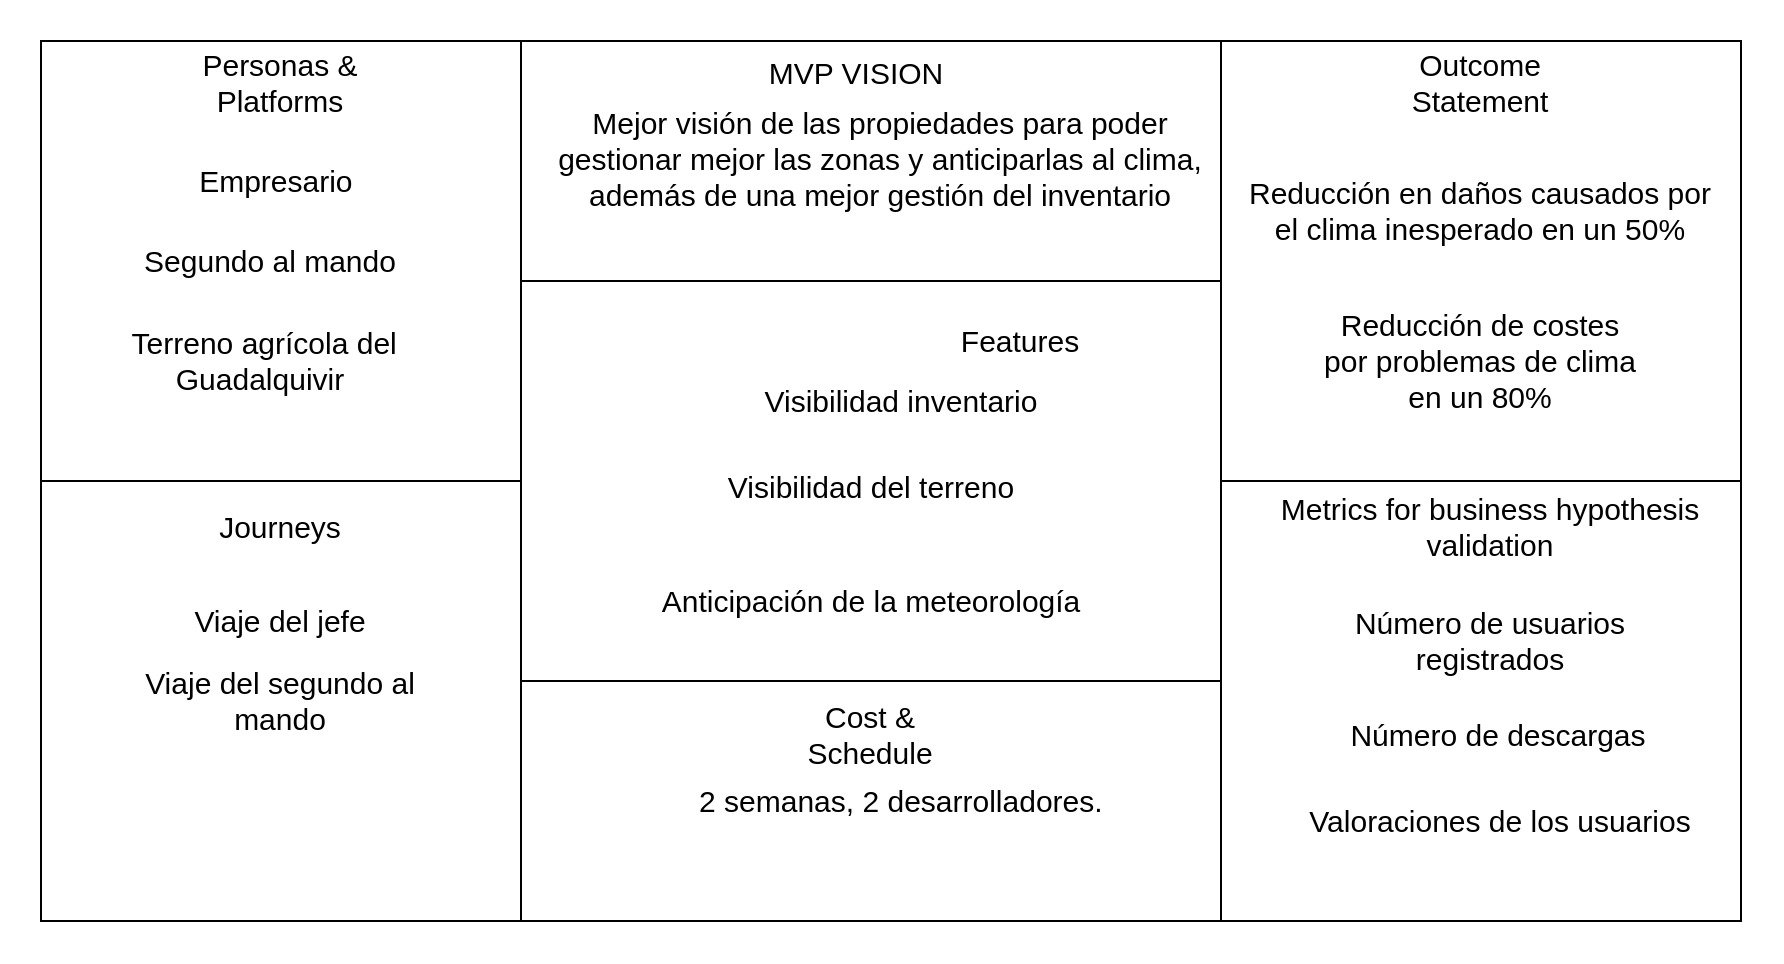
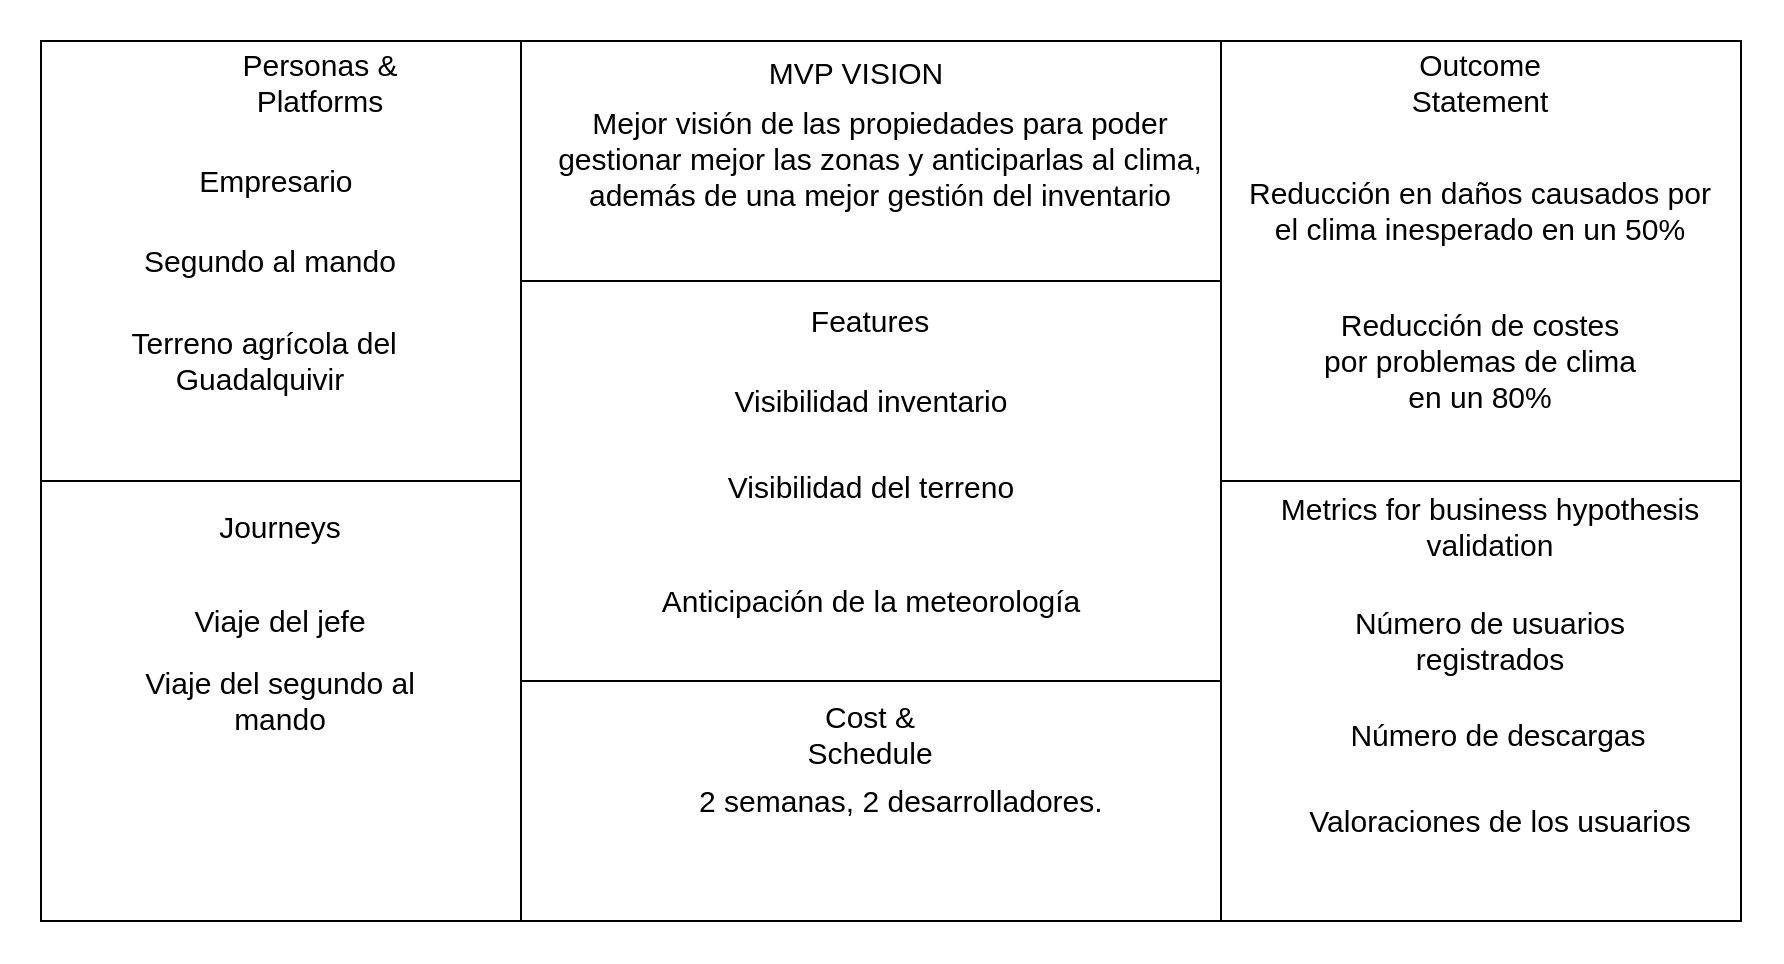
node "Personas & Platforms": moved (281, 83) -> (321, 83)
node "Features": moved (1021, 341) -> (871, 321)
node "Visibilidad inventario": moved (901, 401) -> (871, 401)
